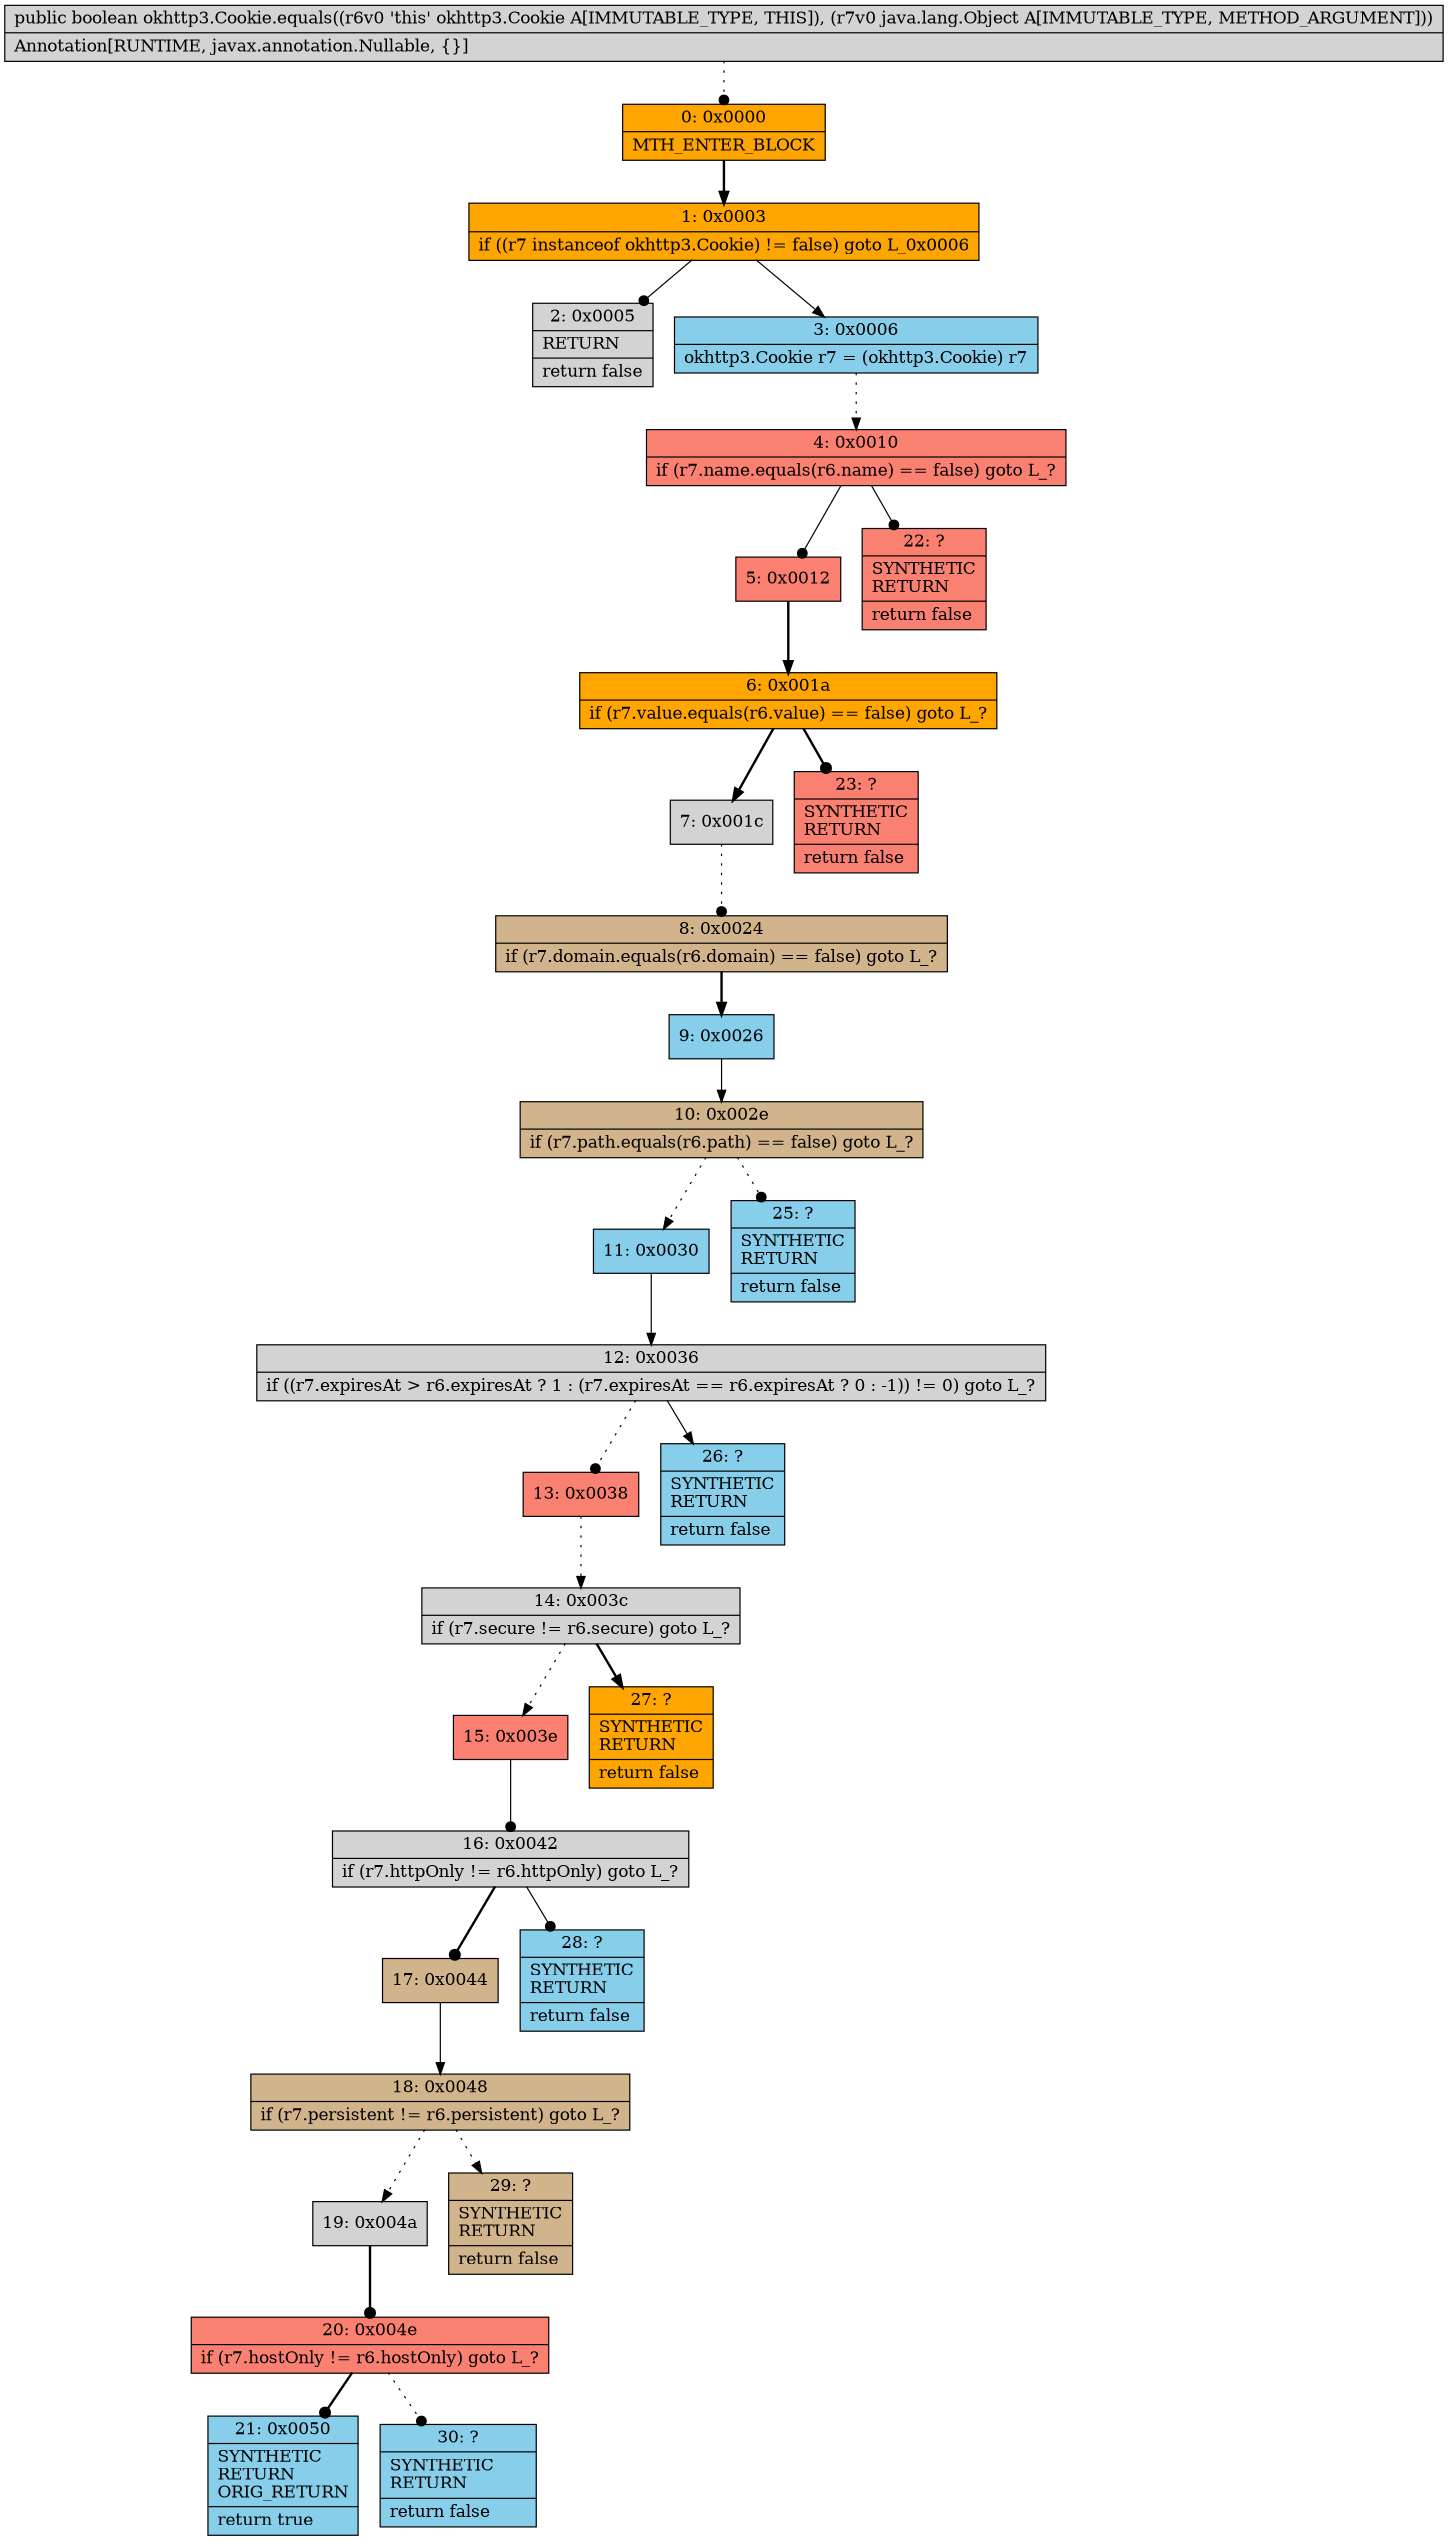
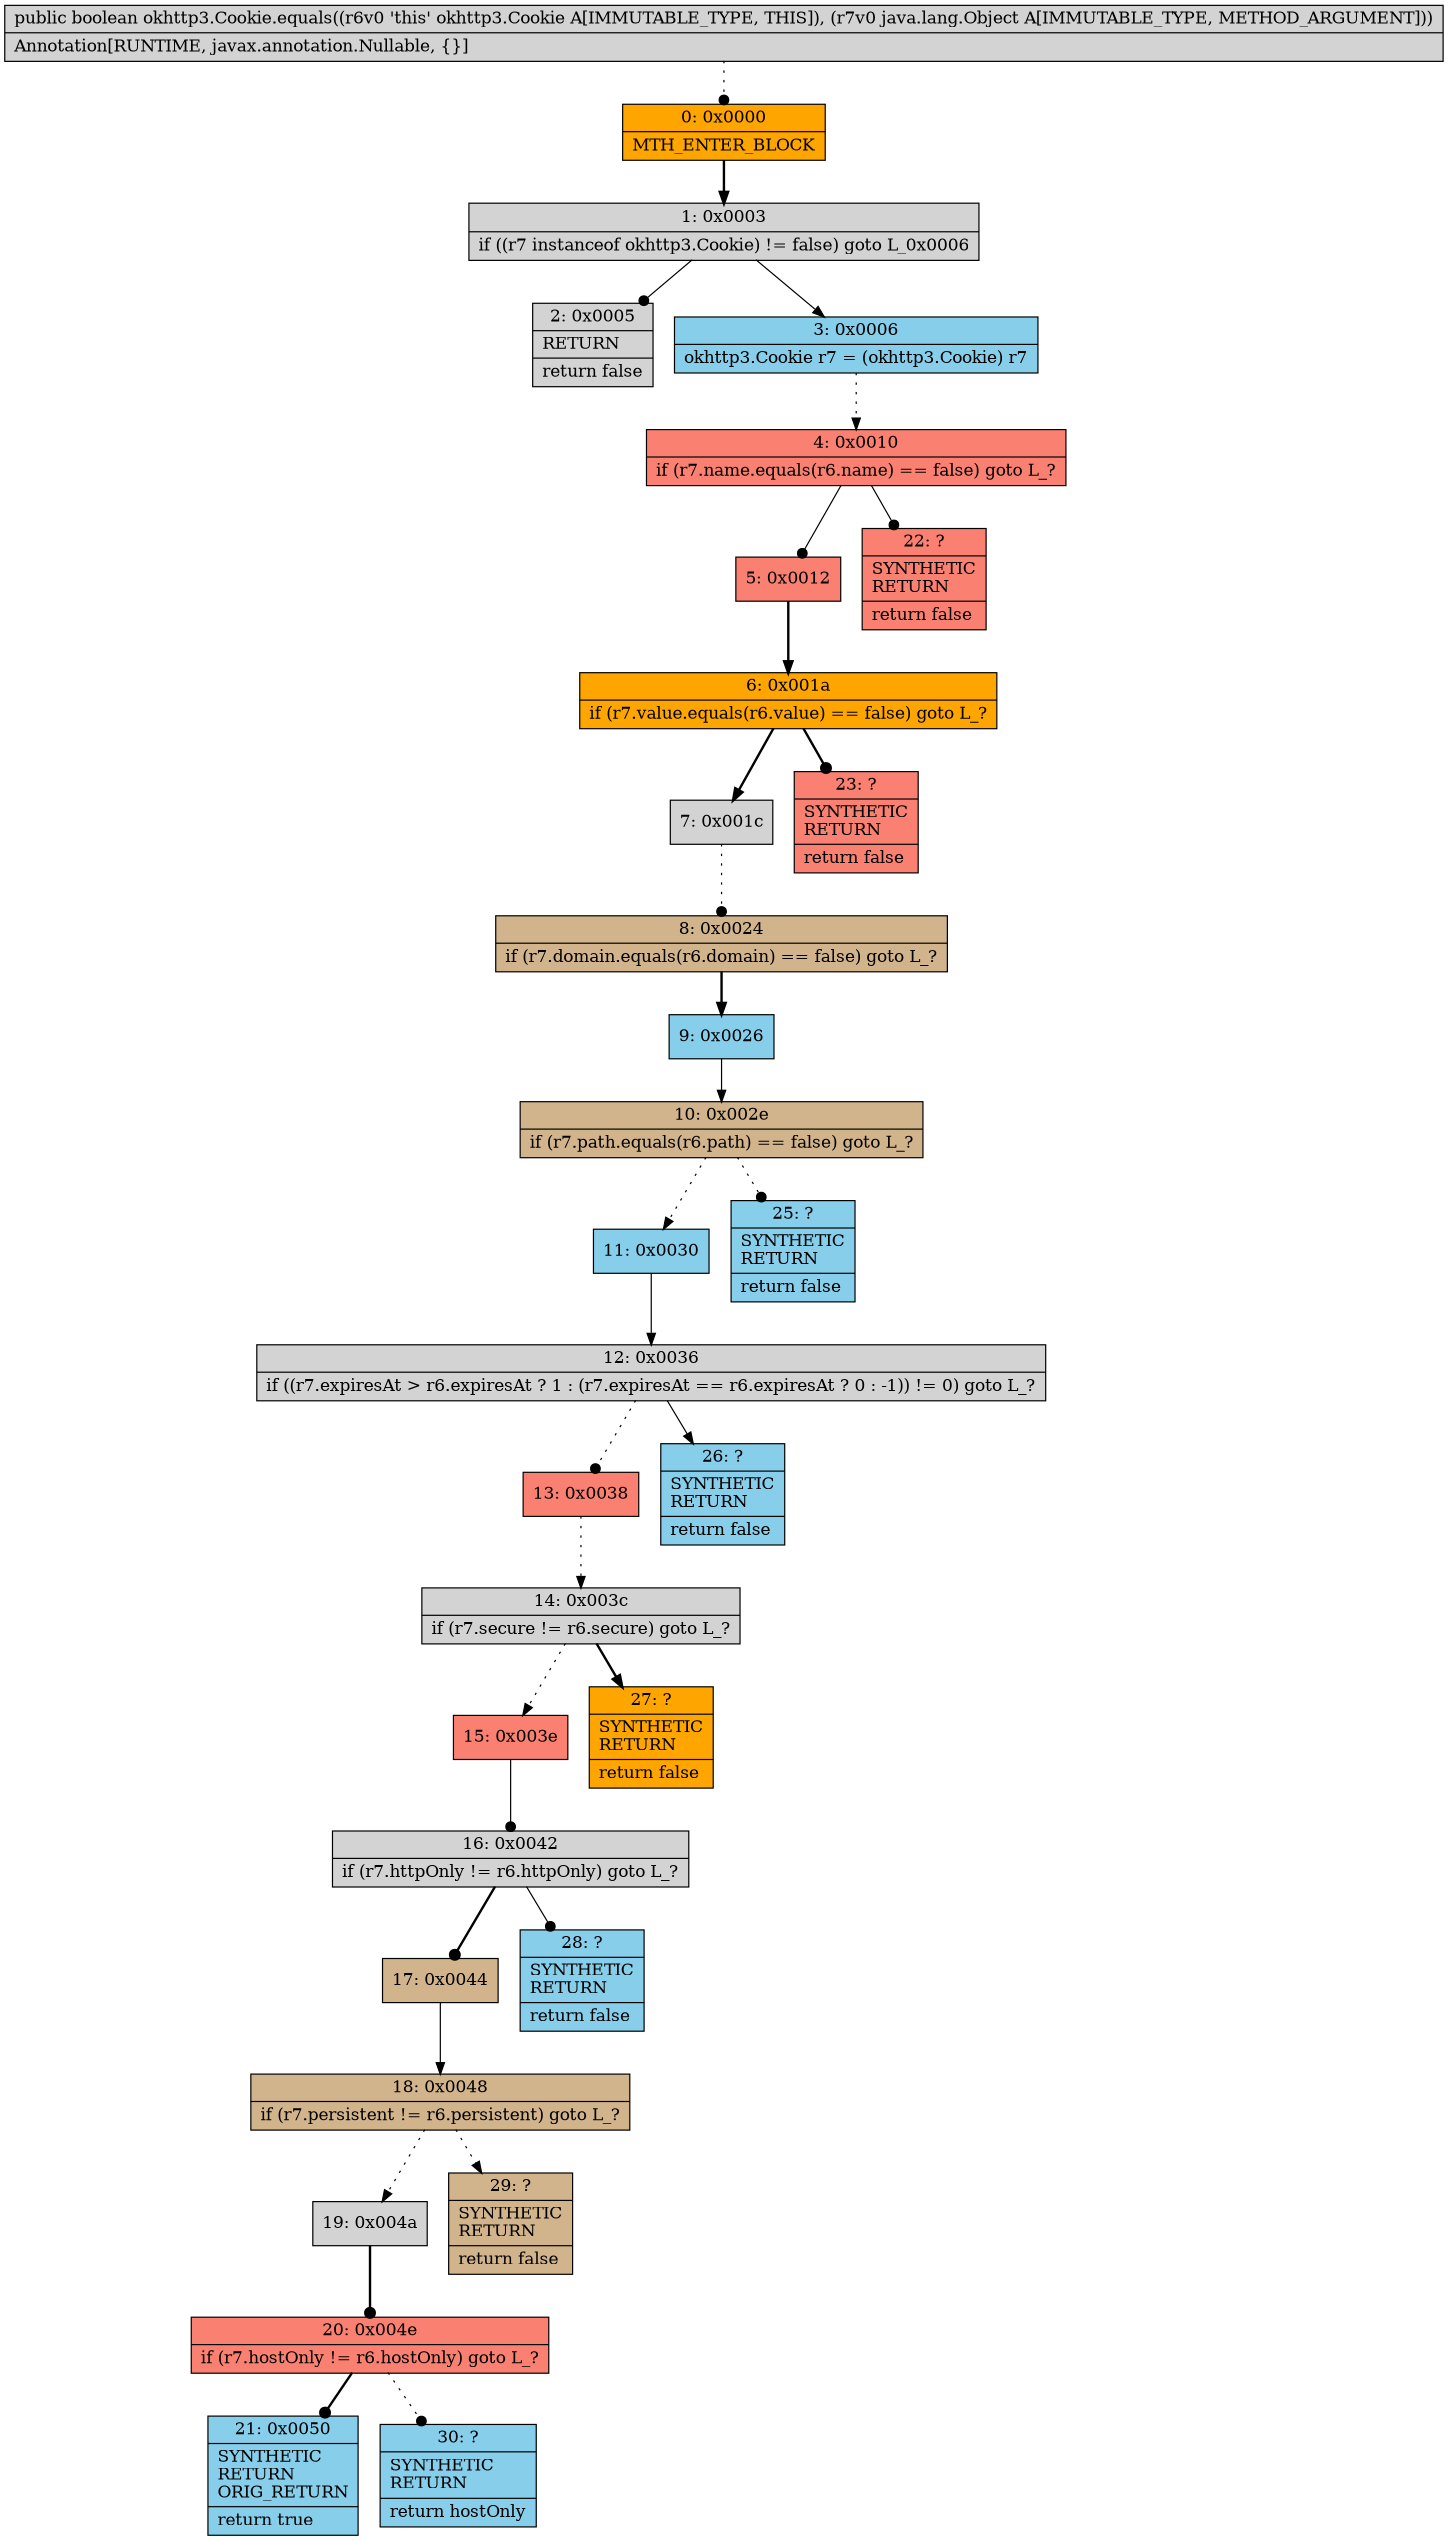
node "1: 0x0003": fillcolor orange -> lightgrey
node "30: ?": text "return false" -> "return hostOnly"
